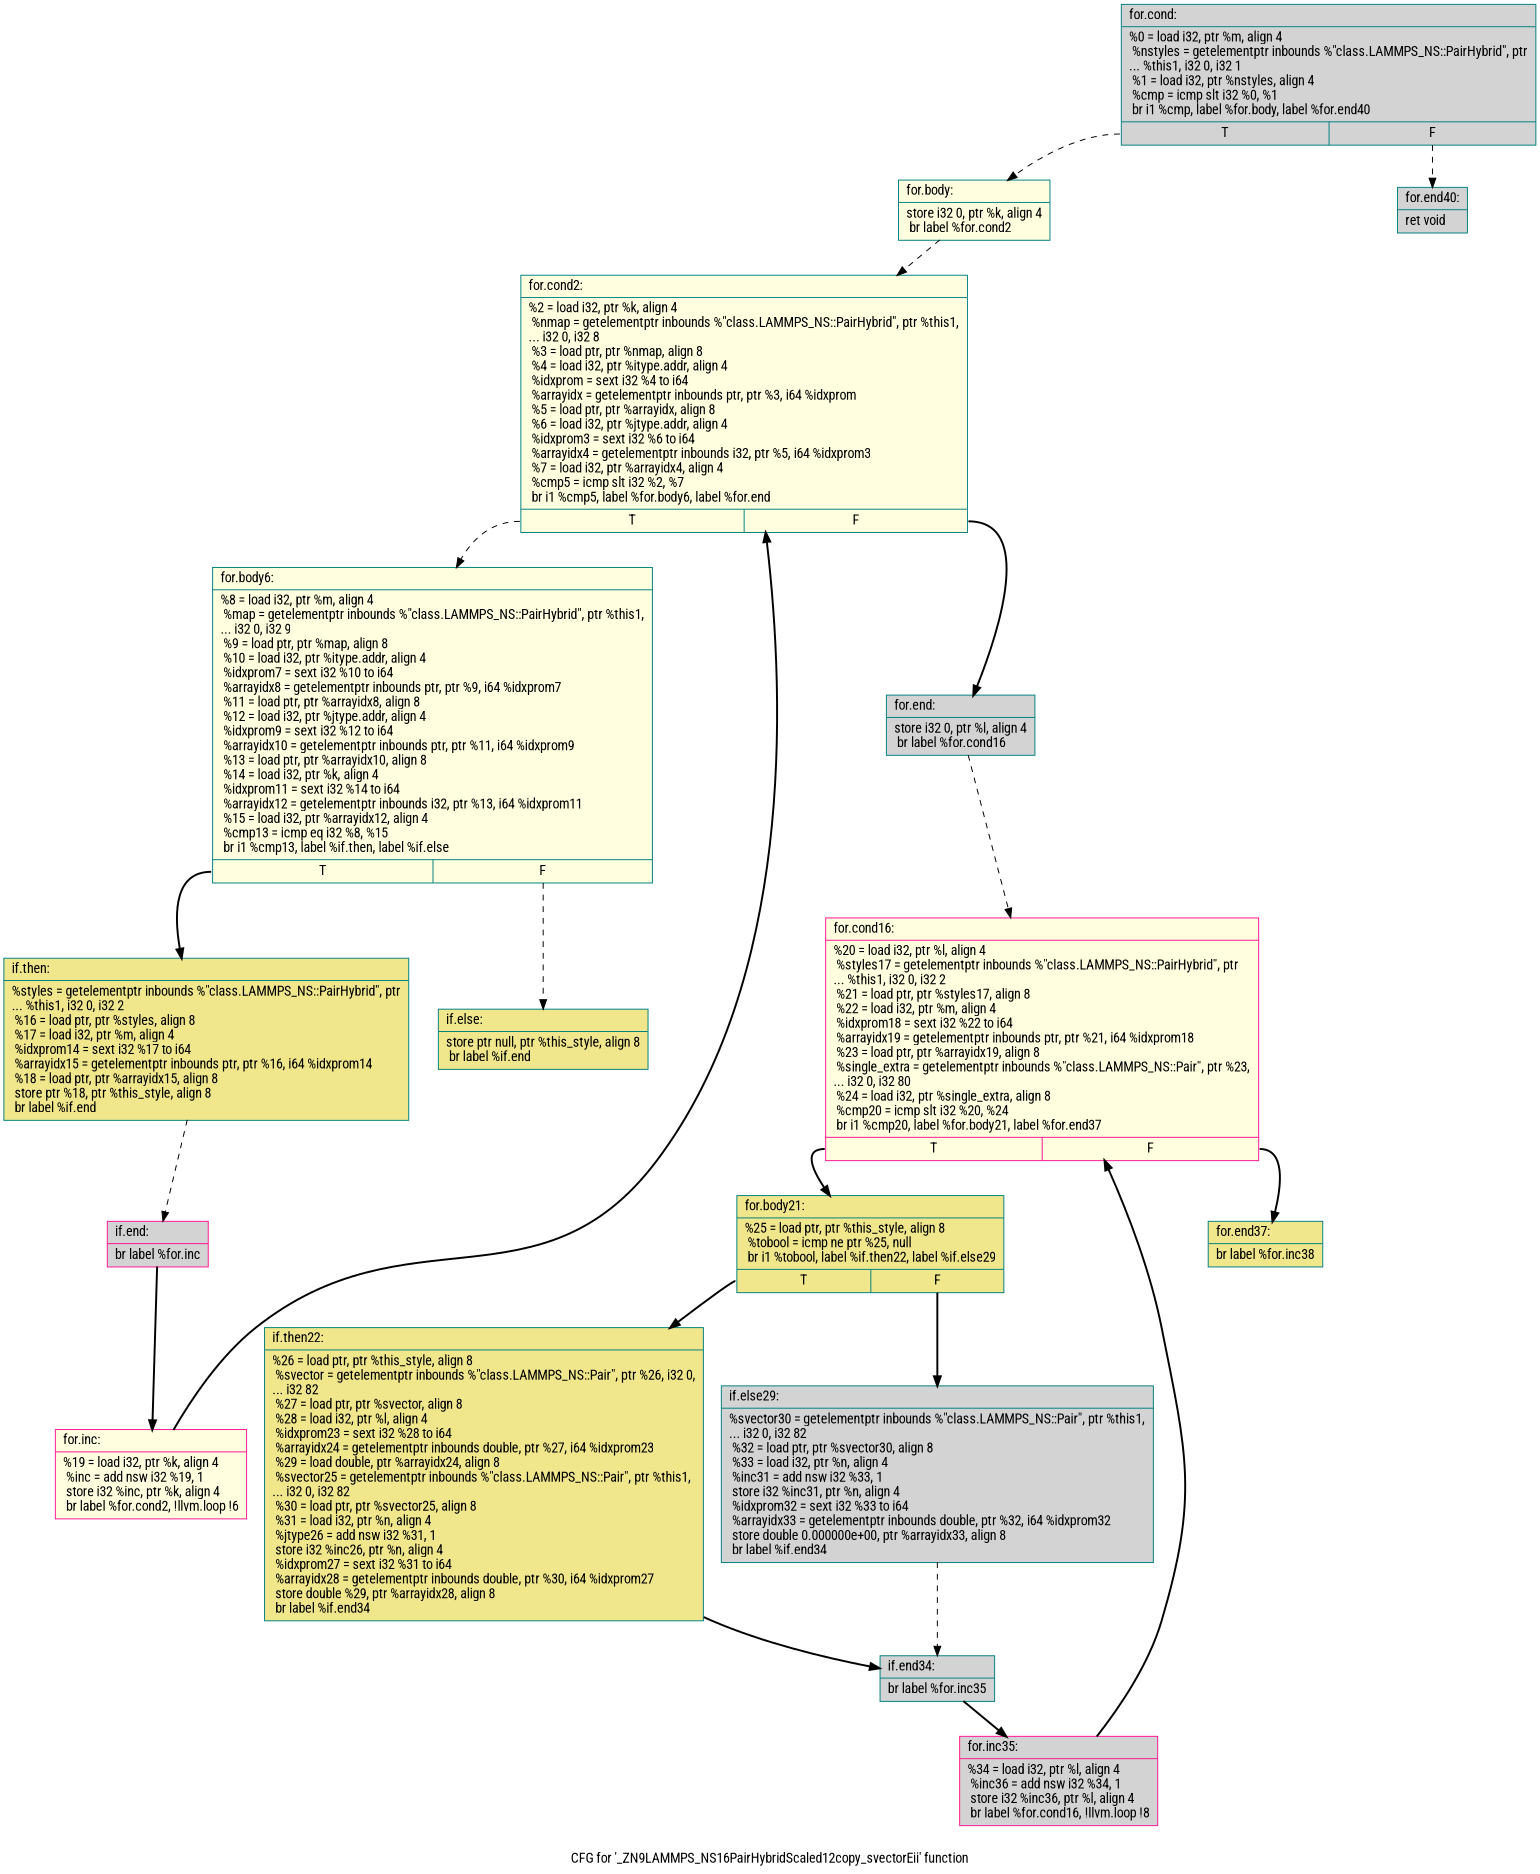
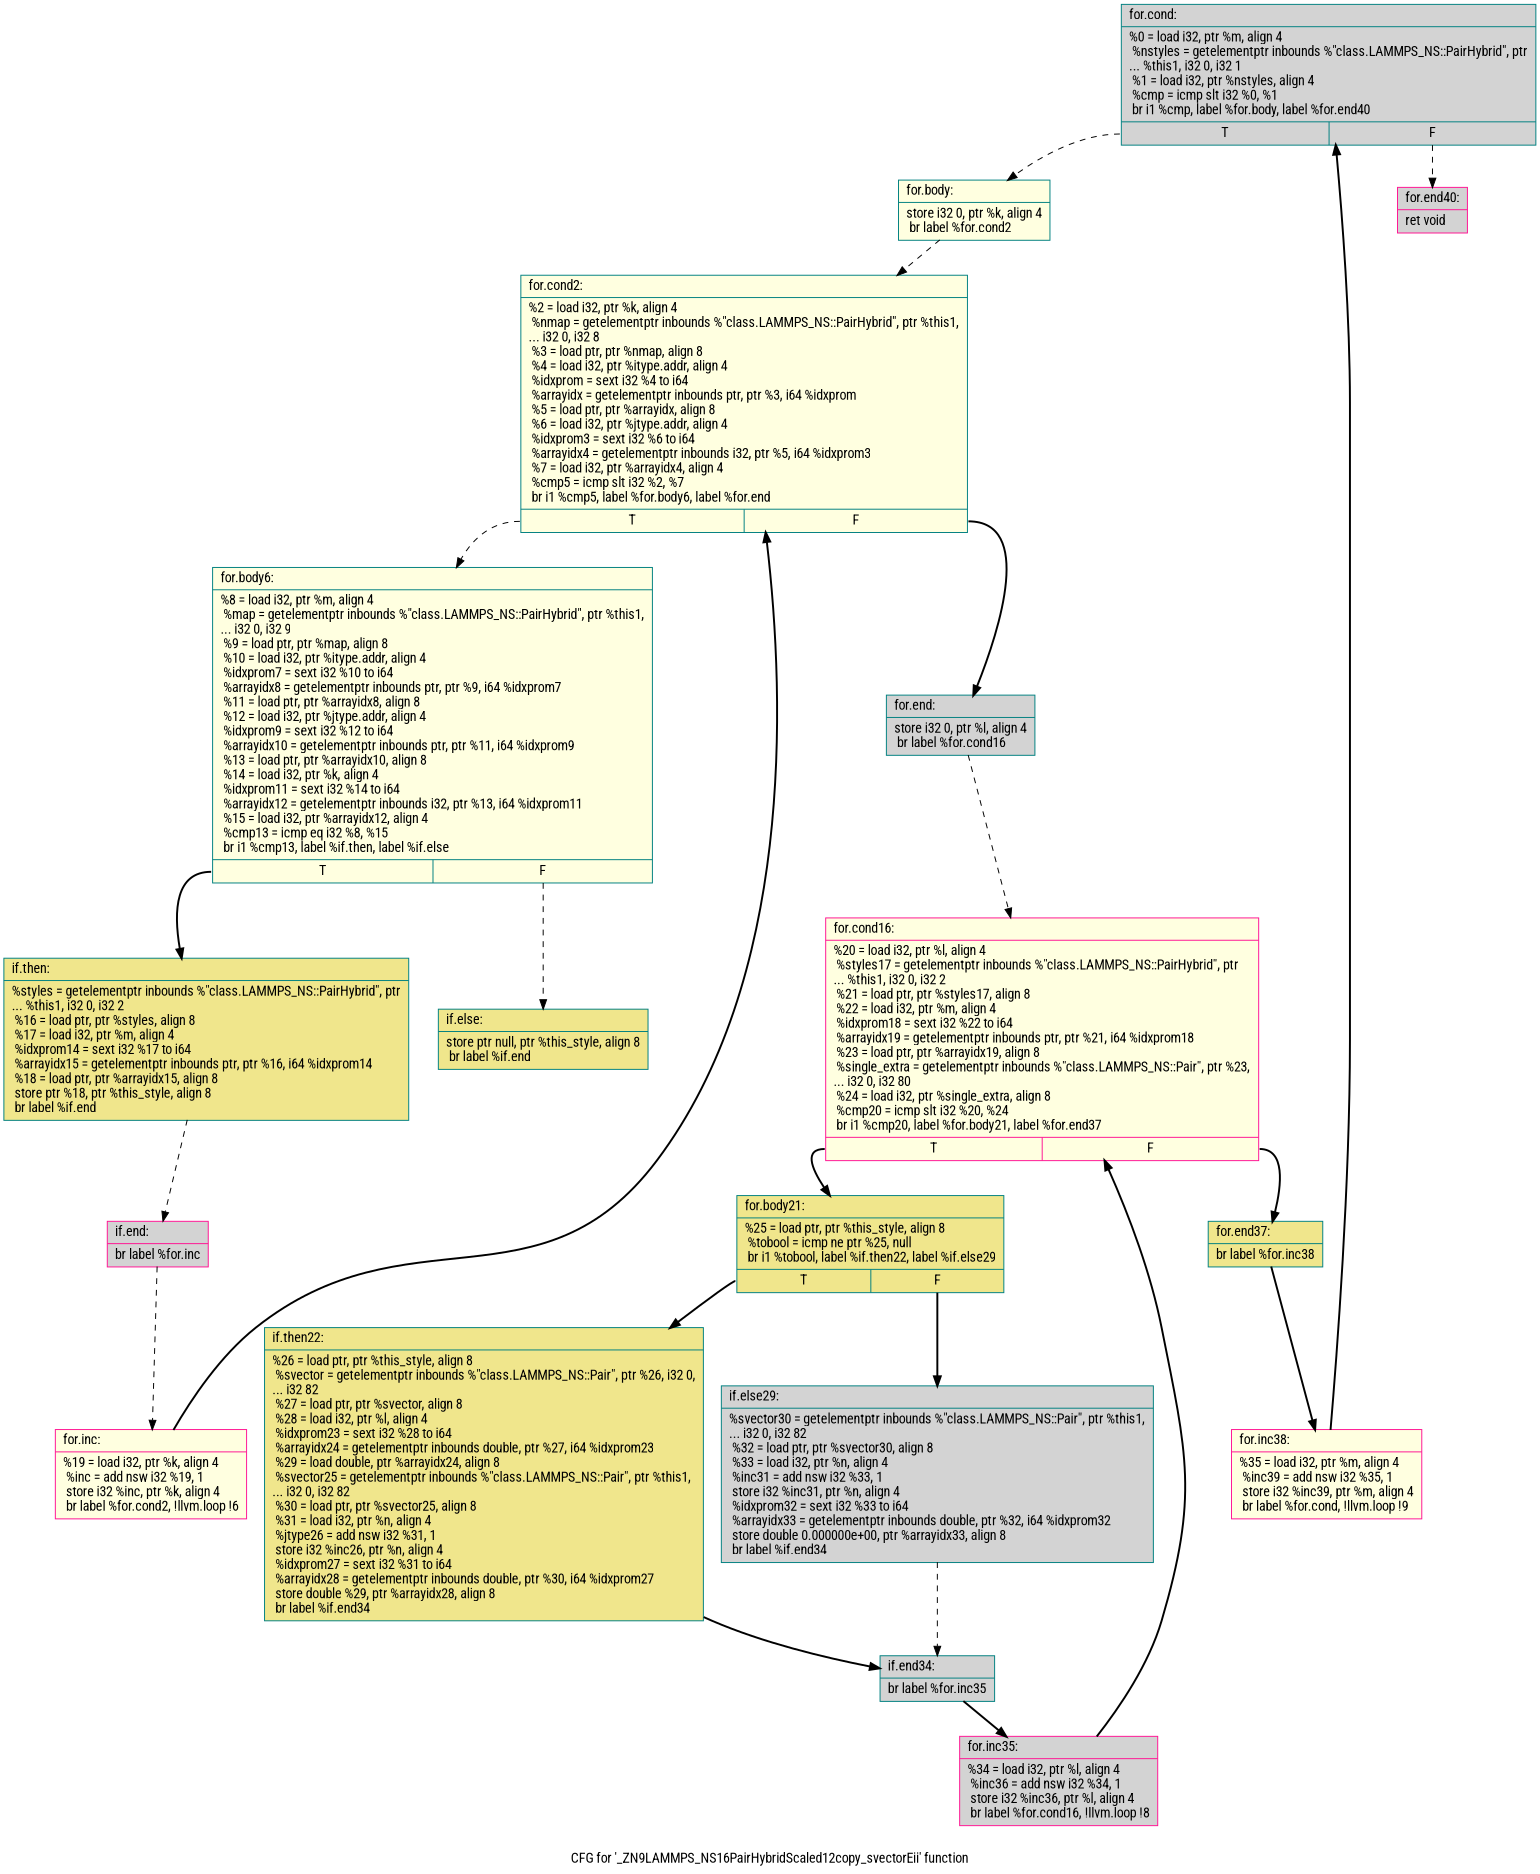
node "for.end40:": color teal -> deeppink
edge "if.end:" -> "for.inc:": style bold -> dashed
node "for.inc38:": added
